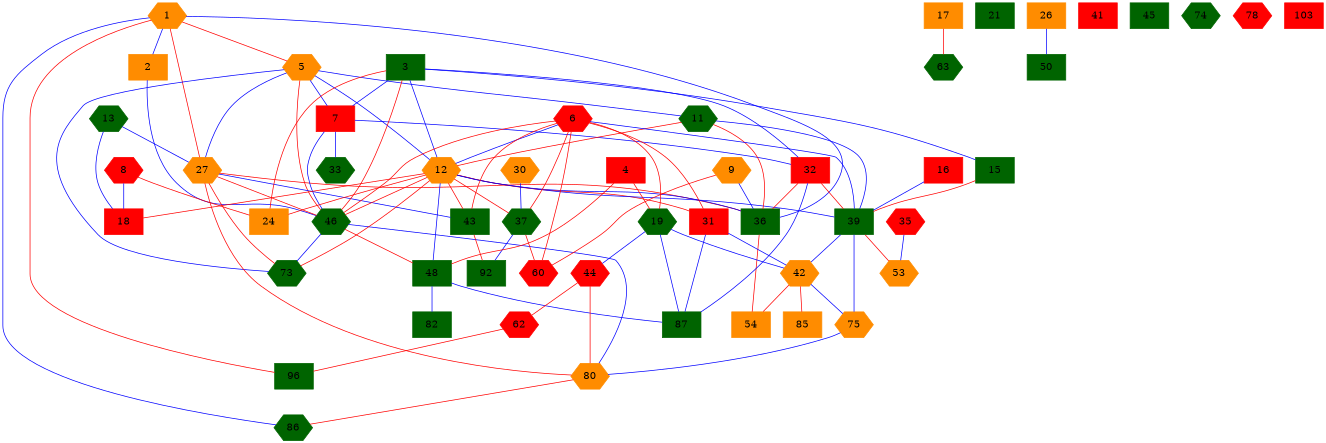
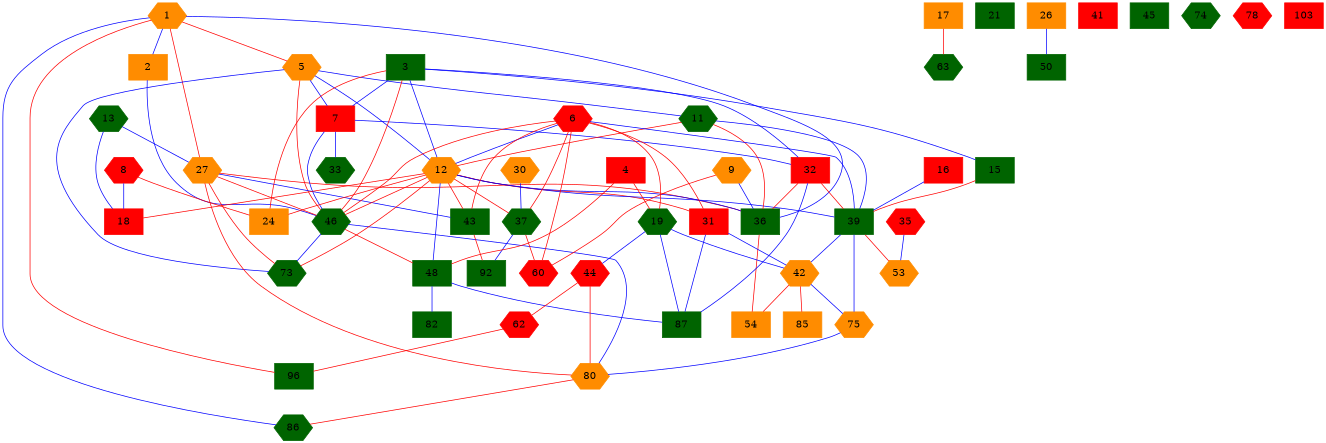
edge "5" -- "27": removed
